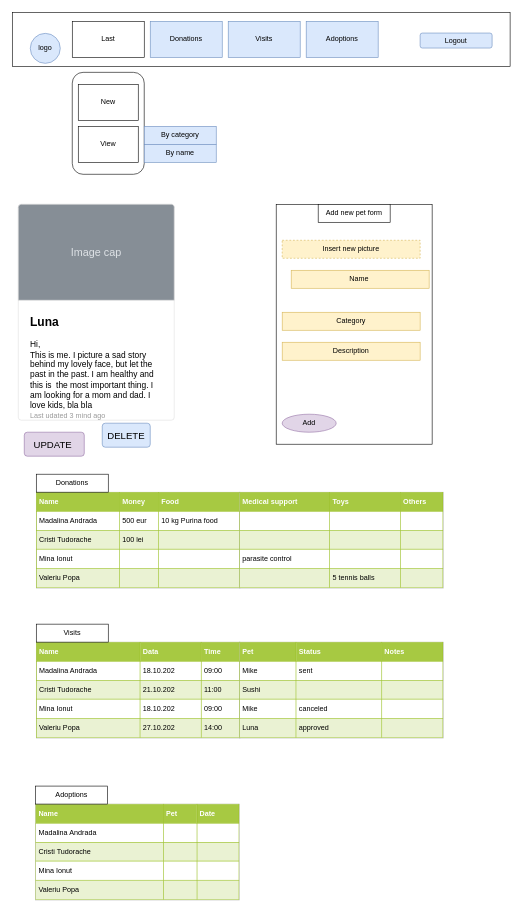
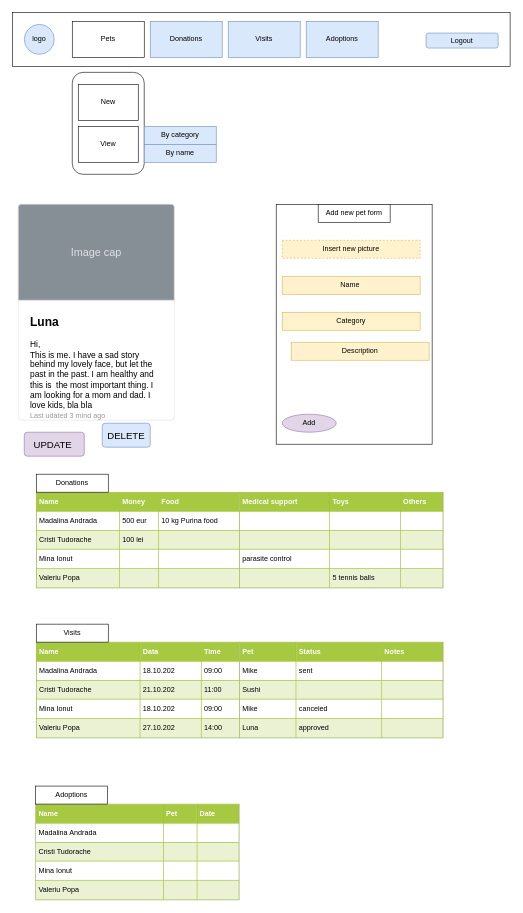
node "Last": label "Last" -> "Pets"
node "Logout": moved (456, 41) -> (462, 41)
node "logo": moved (45, 48) -> (39, 39)
node "Name": moved (360, 279) -> (351, 285)
node "Description": moved (351, 351) -> (360, 351)
node "Luna Hi, This is me. I picture a sad story behind my lovely face, but let the past in the past. I am healthy and this is the most important thing. I am looking for a mom and dad. I love kids, bla bla Last udated 3 mind ago": label "Luna Hi, This is me. I picture a sad story behind my lovely face, but let the past in the past. I am healthy and this is the most important thing. I am looking for a mom and dad. I love kids, bla bla Last udated 3 mind ago" -> "Luna Hi, This is me. I have a sad story behind my lovely face, but let the past in the past. I am healthy and this is the most important thing. I am looking for a mom and dad. I love kids, bla bla Last udated 3 mind ago"
